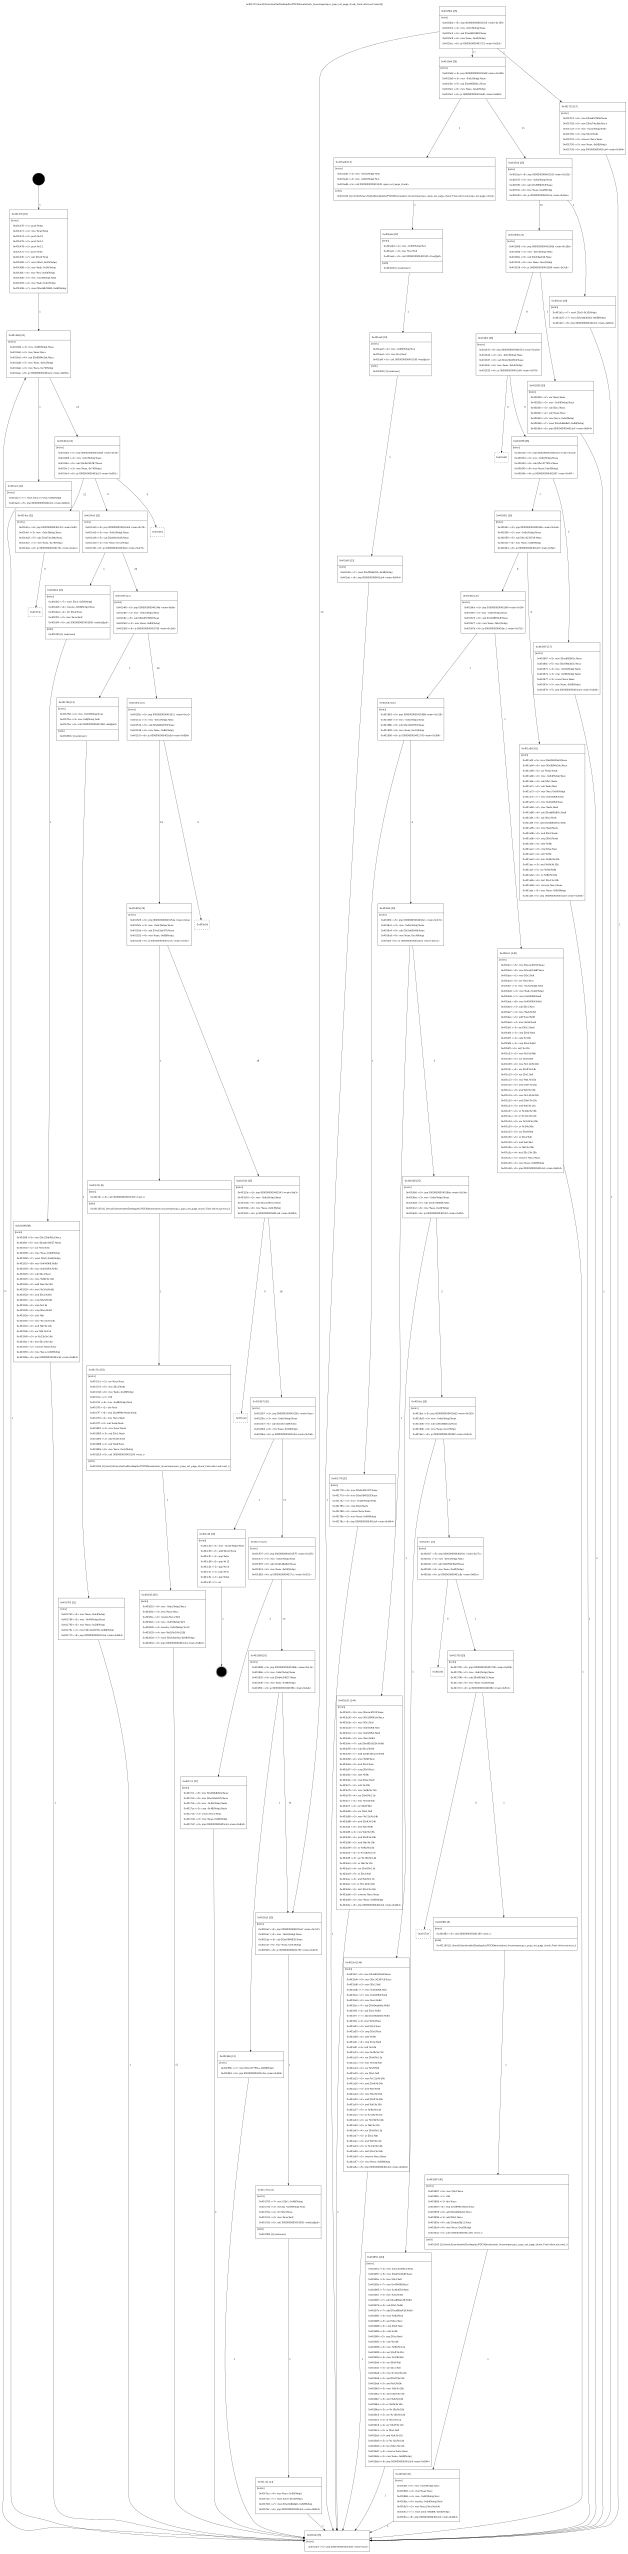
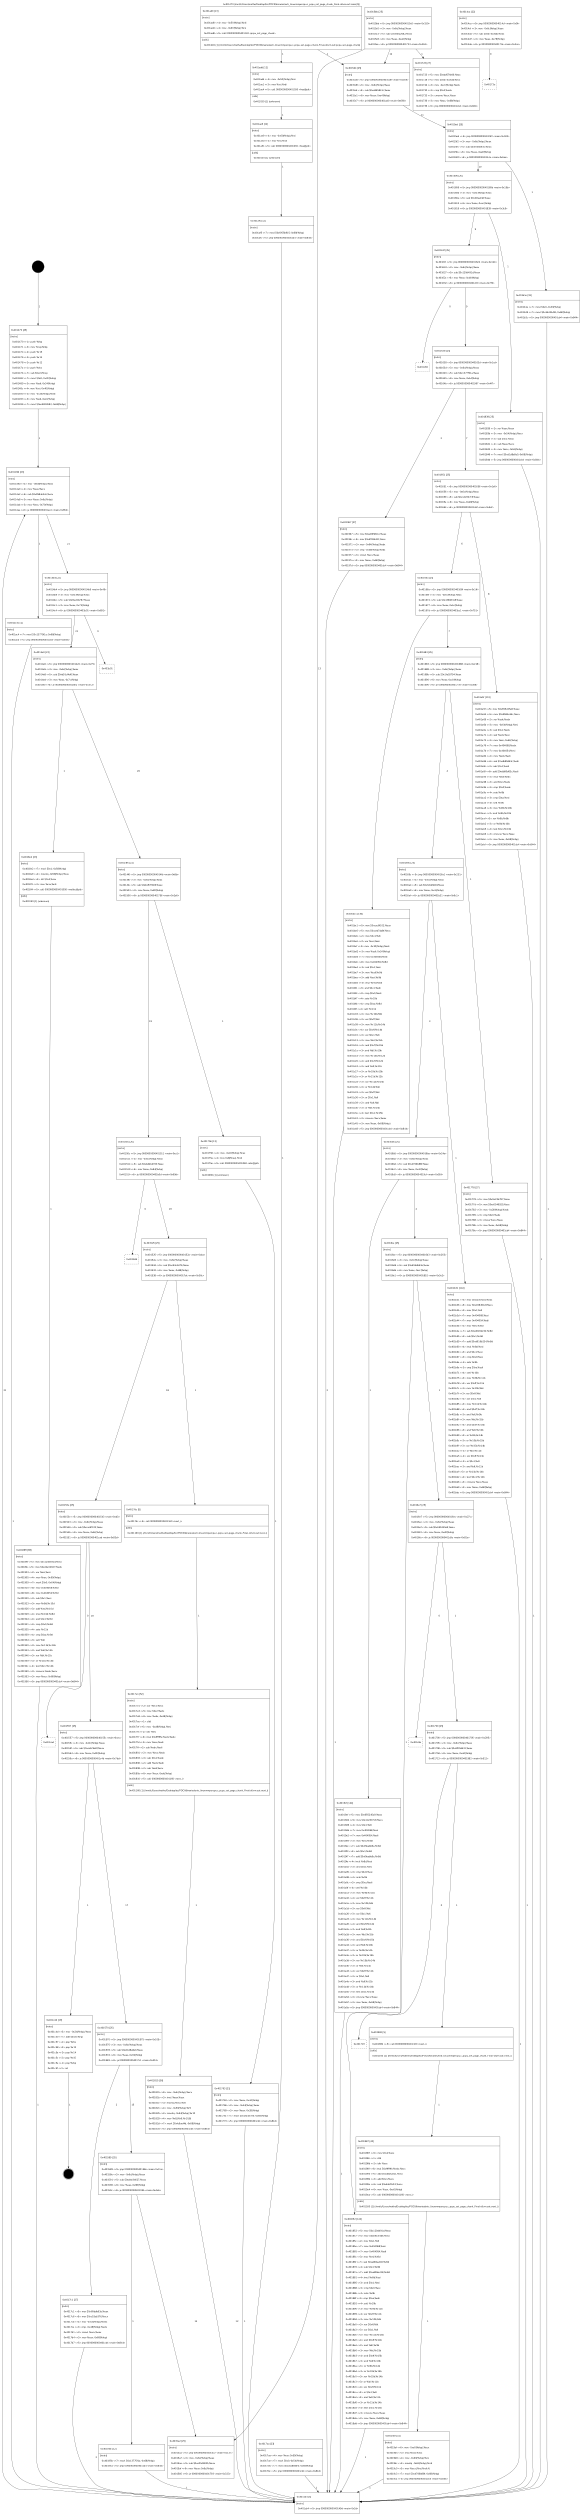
edge "0x4015d4 [25]" -> "0x401ad0 [13]": reversed
edge "0x4014b4 [22]" -> "0x4014ca [22]": removed, label "21"
edge "0x401723 [27]" -> "0x401cb4 [5]": removed, label "1"
node "0x401793 [23]": removed
